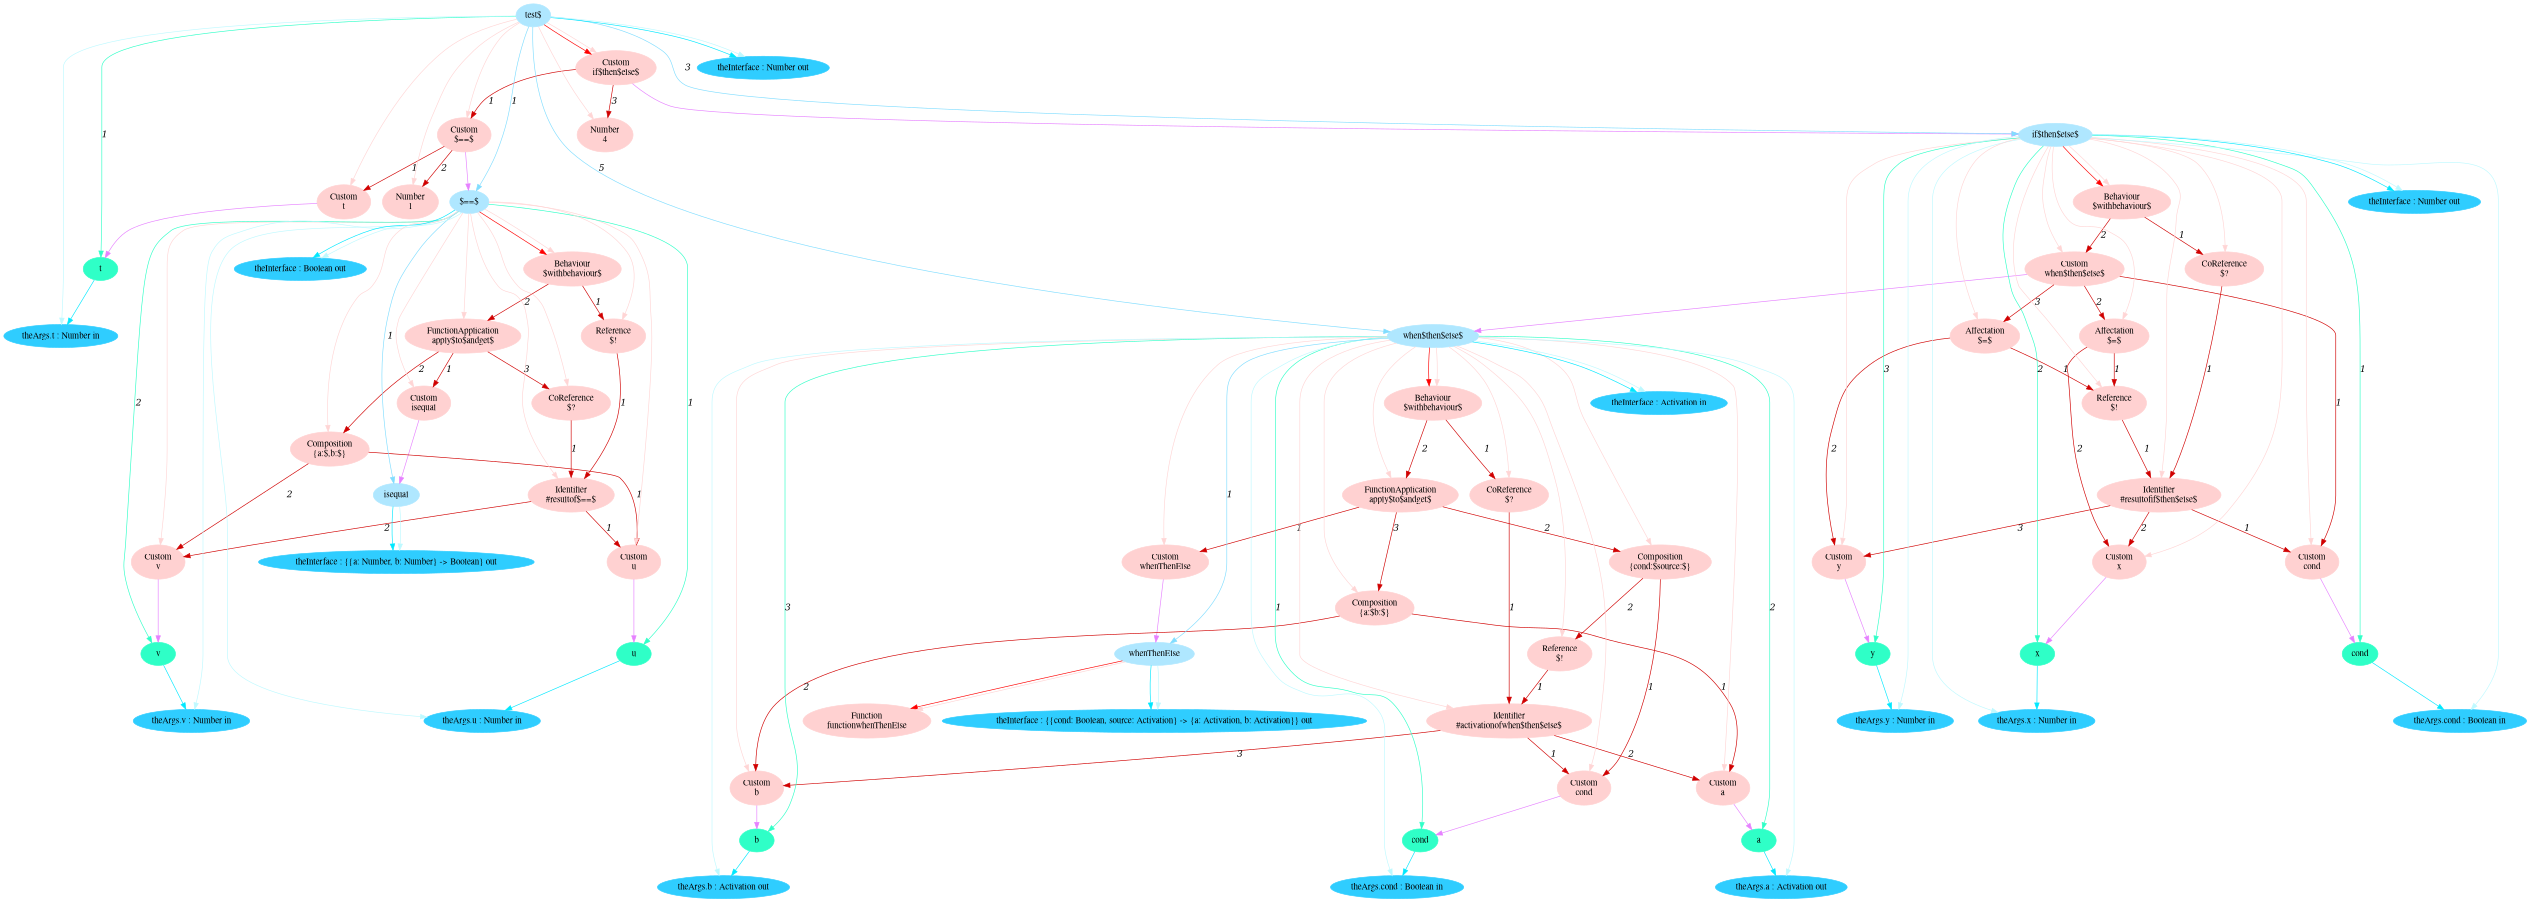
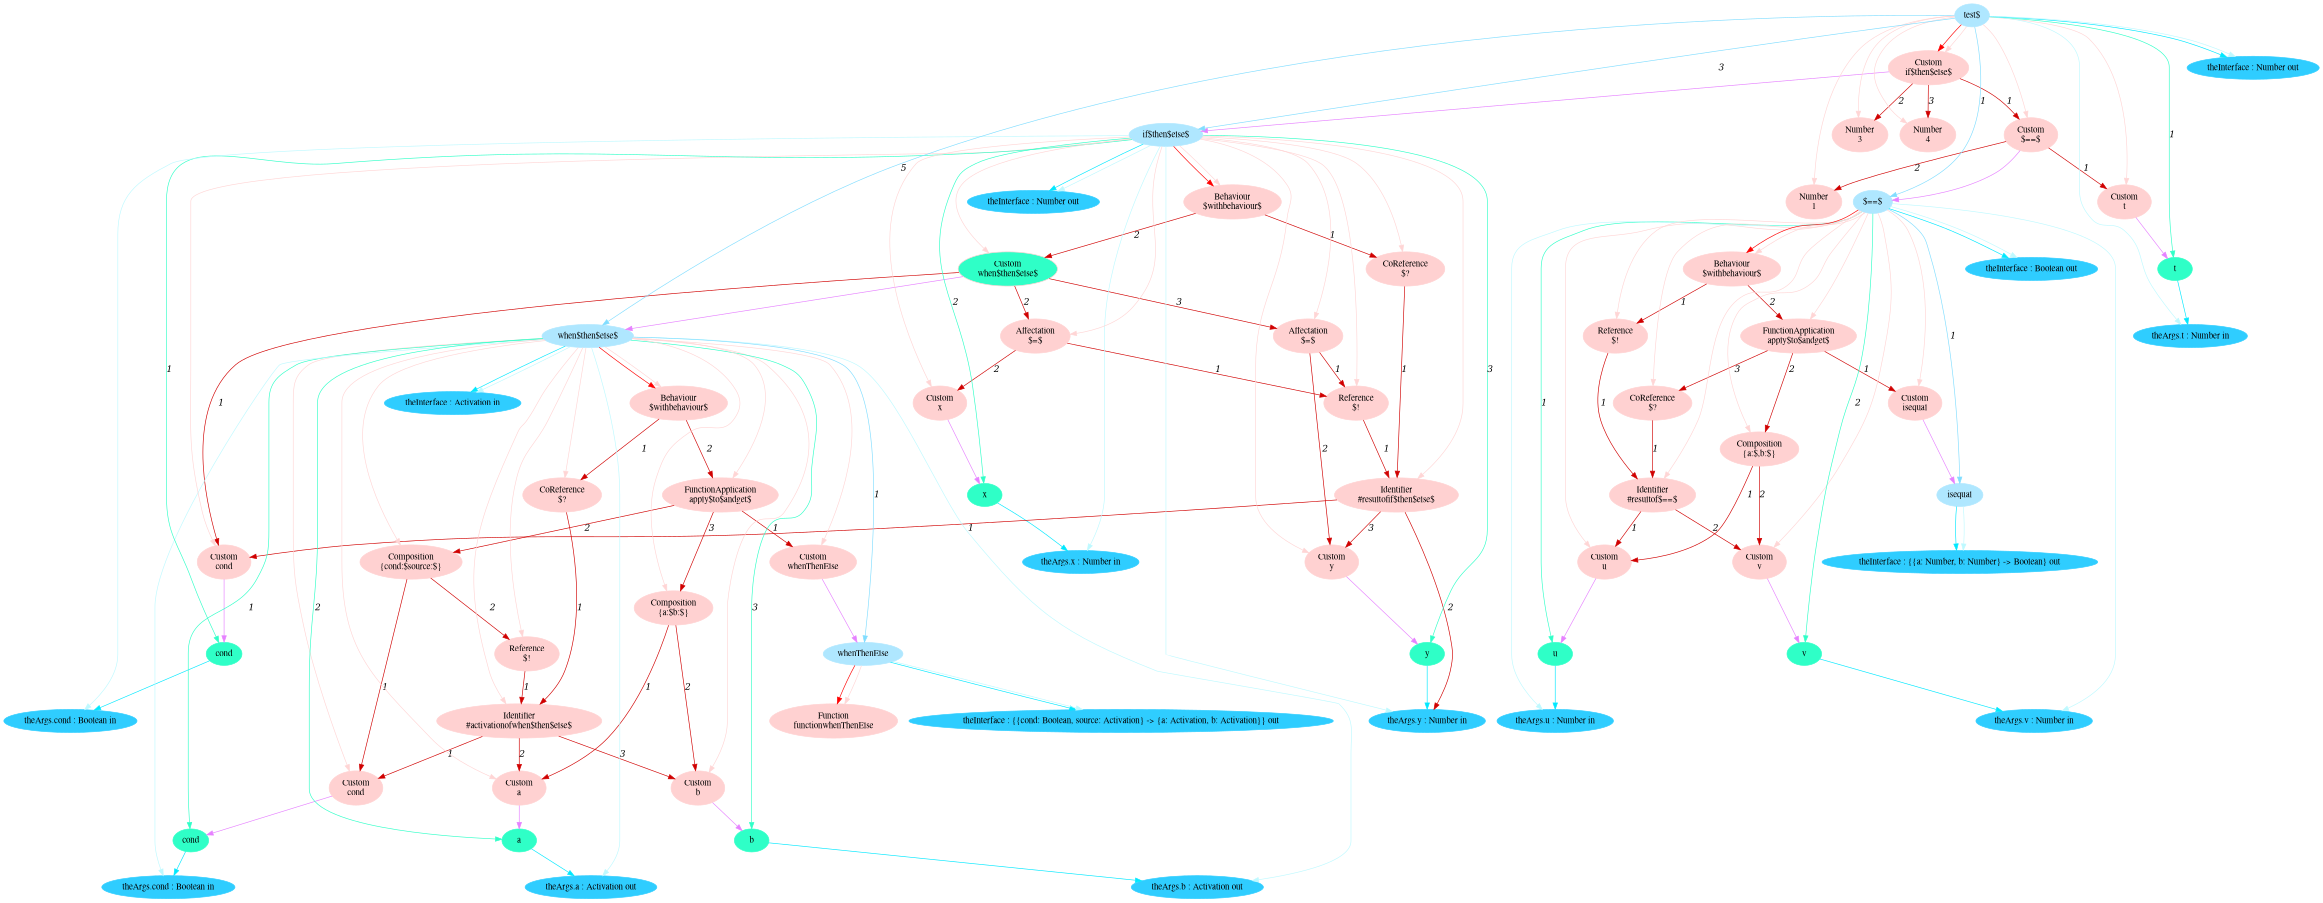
node "Number 3": added
node "Custom when$then$else$": fillcolor #ffd1d1 -> #2fffc7
edge "Identifier #resultofif$then$else$" -> "Custom x": now "Identifier #resultofif$then$else$" -> "theArgs.y : Number in"
